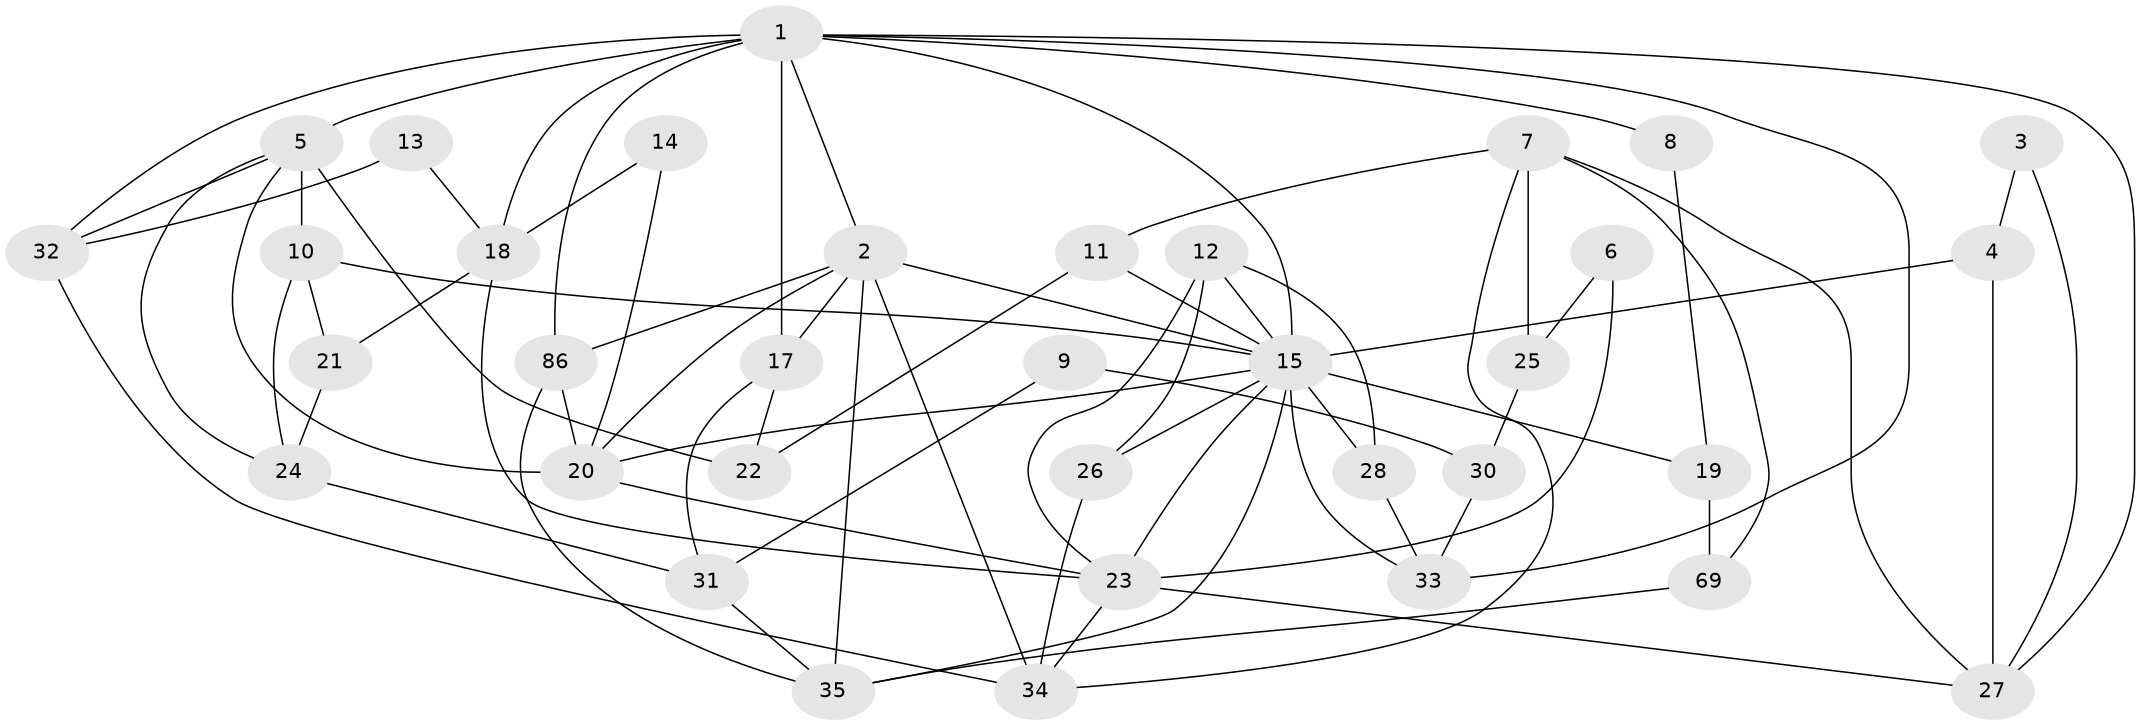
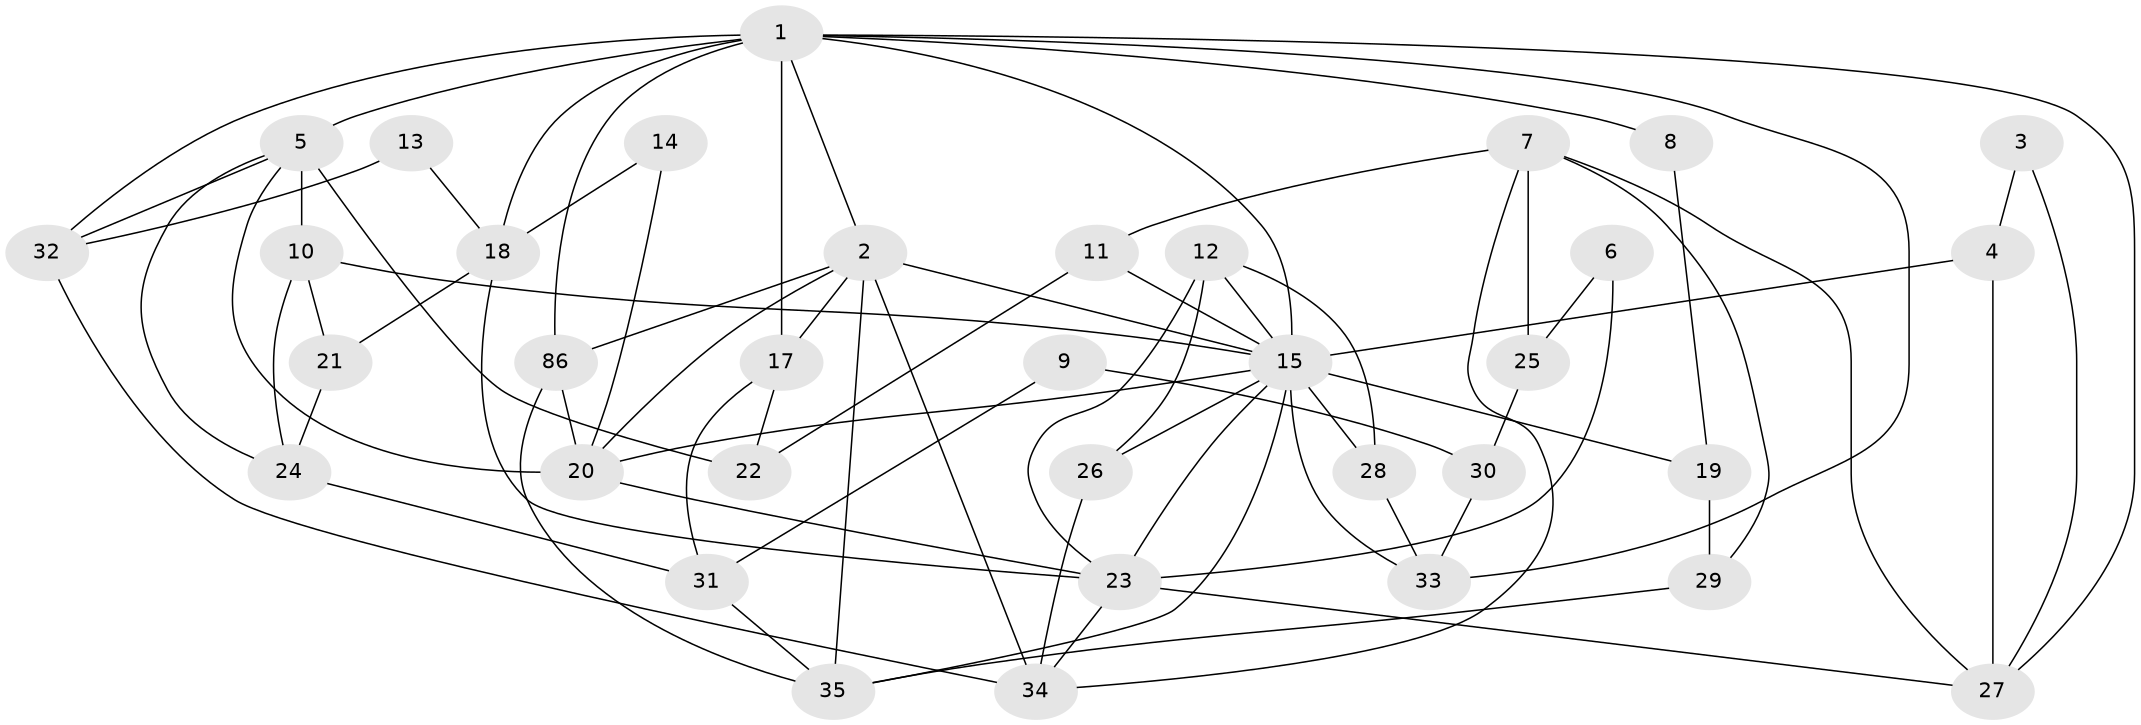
node "69": label "69" -> "29"
